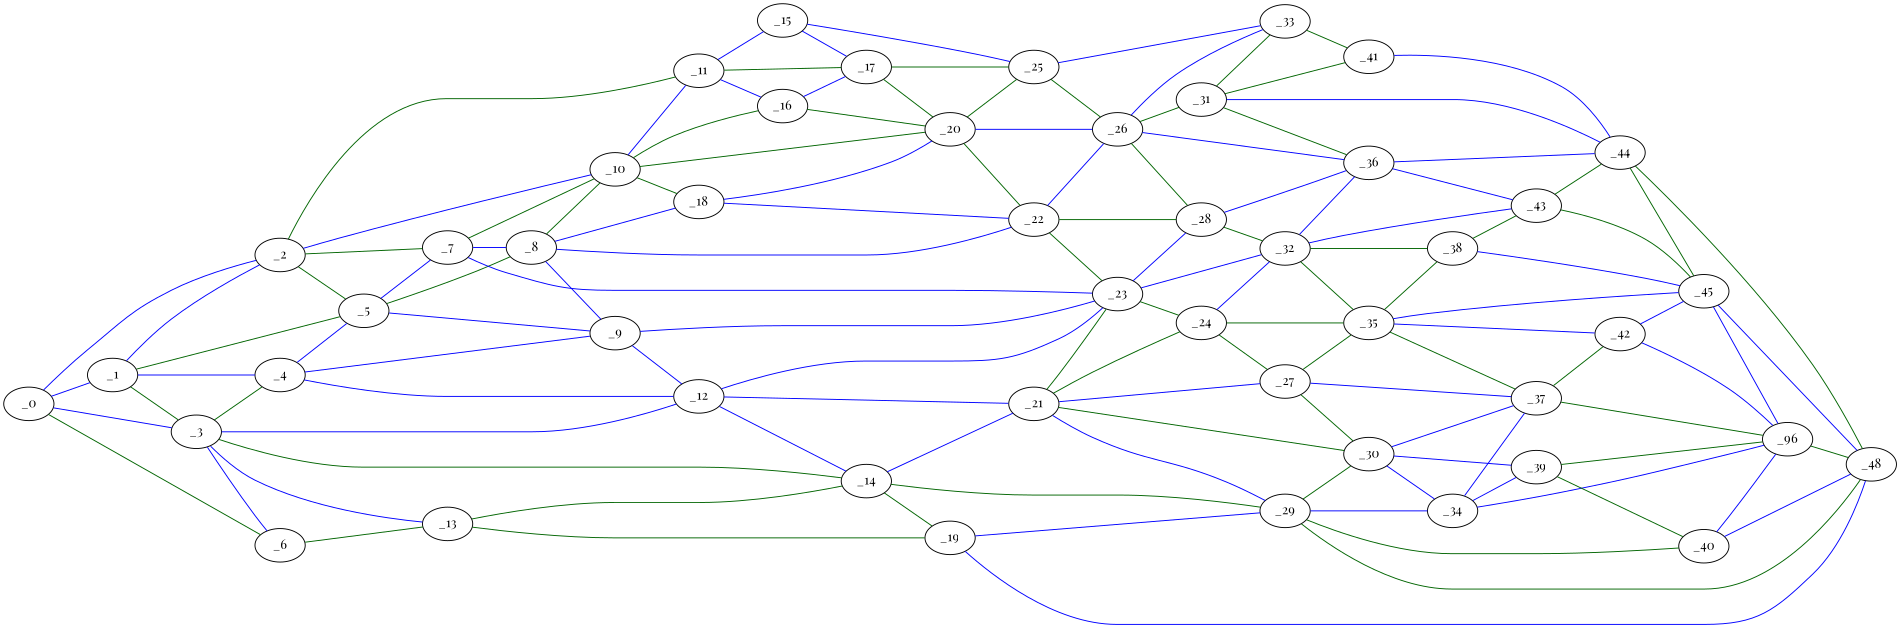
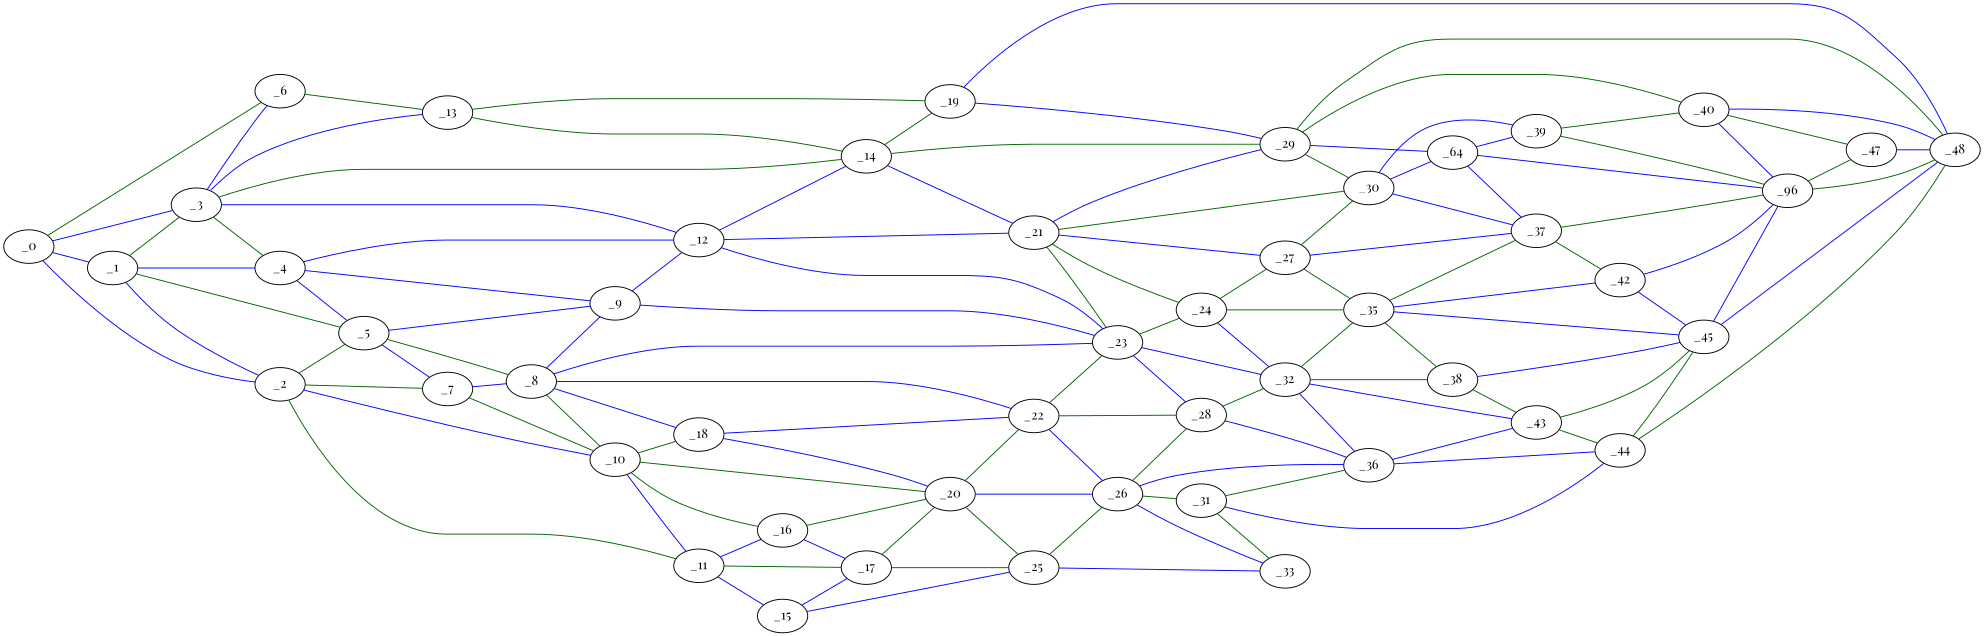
node "_41": removed
node "_47": added
edge "_7" -- "_23": now "_8" -- "_23"
node "_34": label "_34" -> "_64"
